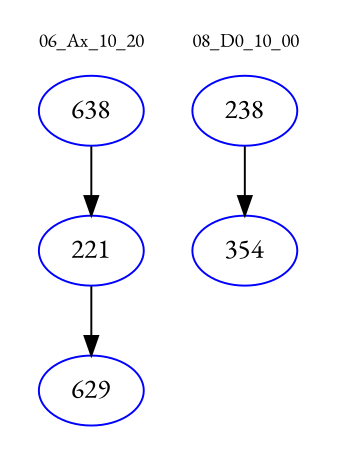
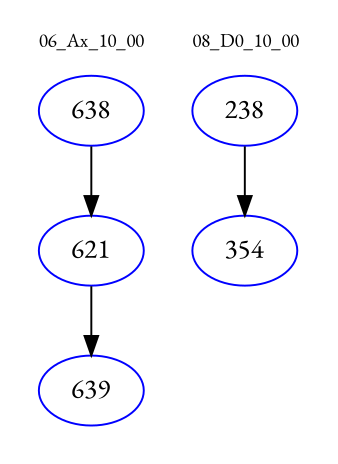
cluster "06_Ax_10_20": label "06_Ax_10_20" -> "06_Ax_10_00"
node "221": label "221" -> "621"
node "629": label "629" -> "639"
